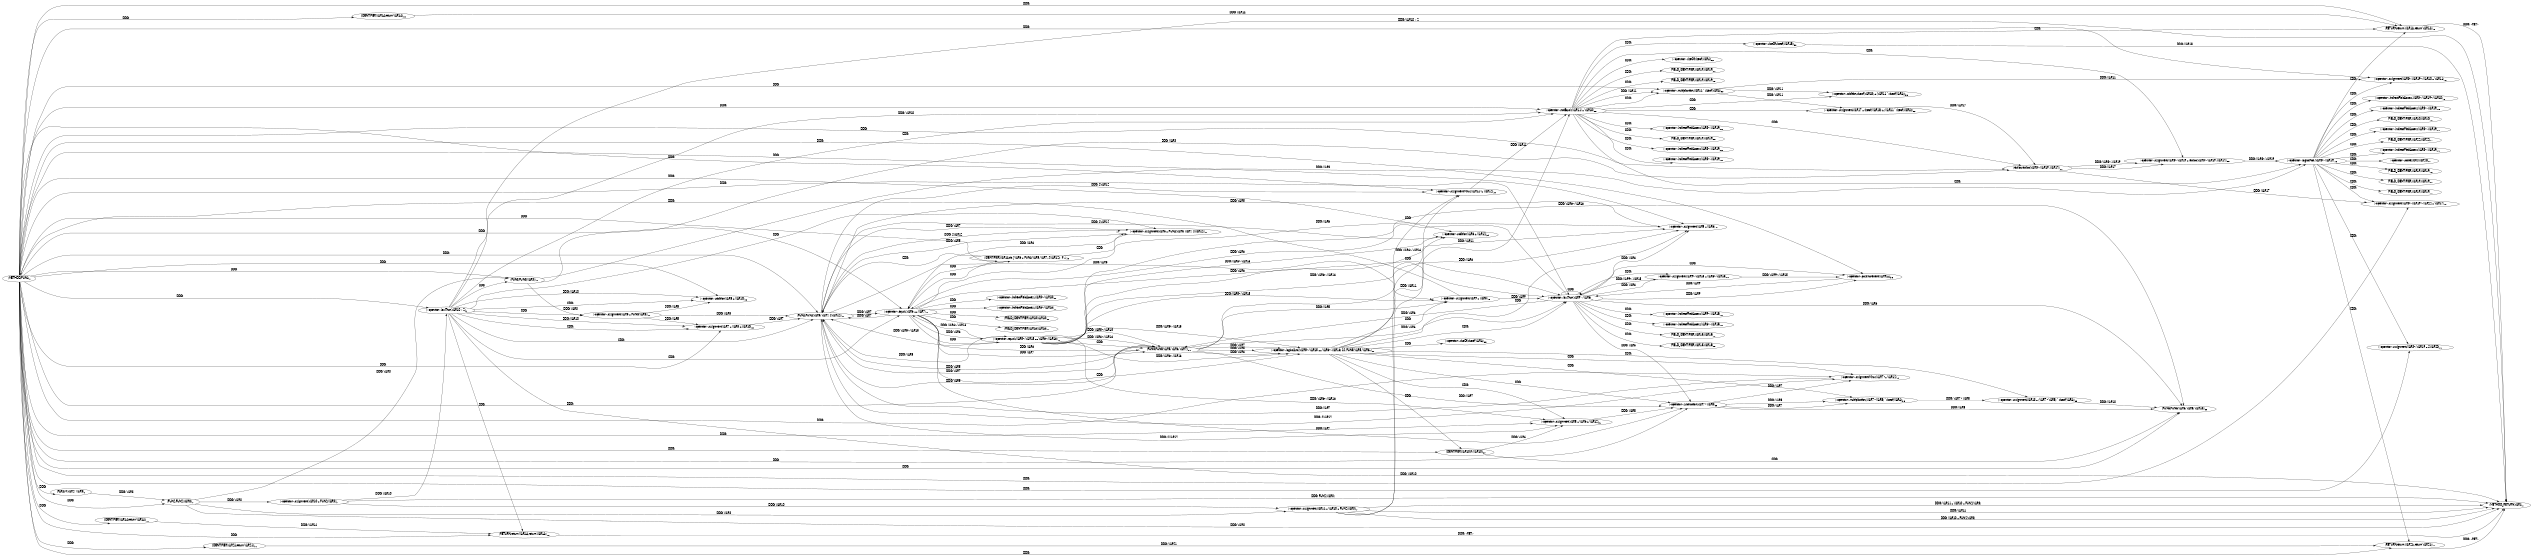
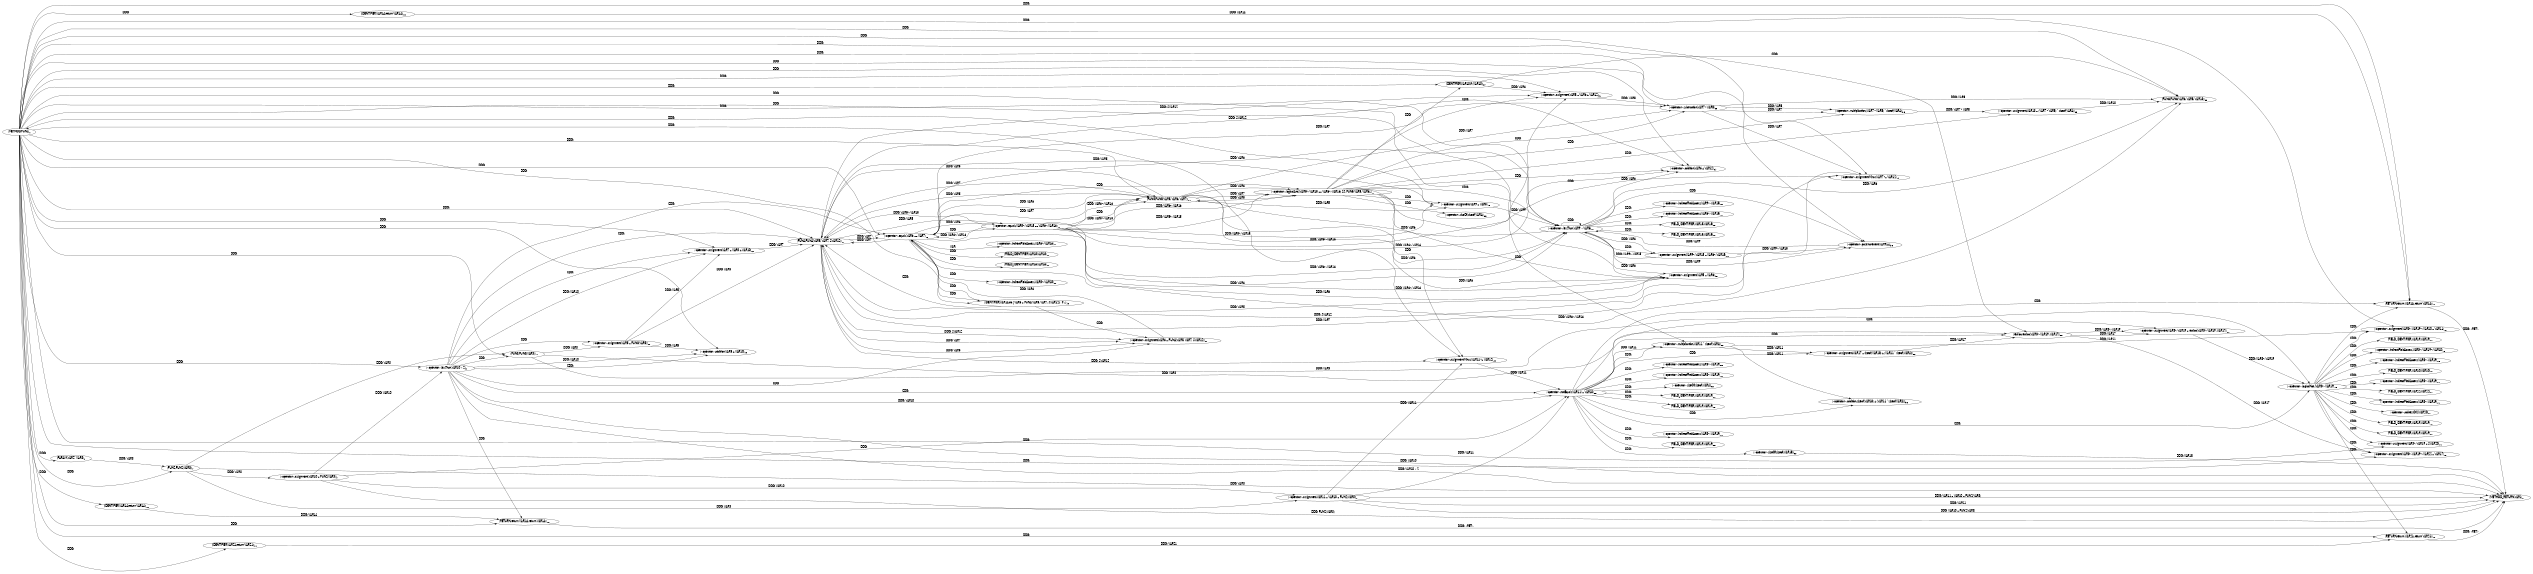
edge "(METHOD,FUN1)" -> "(<operator>.notEquals,VAR11 != VAR10)": now "(<operator>.assignment,VAR10 = FUN2(VAR3))" -> "(<operator>.notEquals,VAR11 != VAR10)"
edge "(<operator>.equals,VAR6 == VAR7)" -> "(<operator>.indirectFieldAccess,VAR6->VAR16)": label "CDG: " -> "VAR: "
edge "(<operator>.lessThan,VAR9 < VAR6)" -> "(<operator>.subtraction,VAR7 - VAR8)": now "(<operator>.lessThan,VAR9 < VAR6)" -> "(<operator>.addition,VAR6 + VAR12)"
